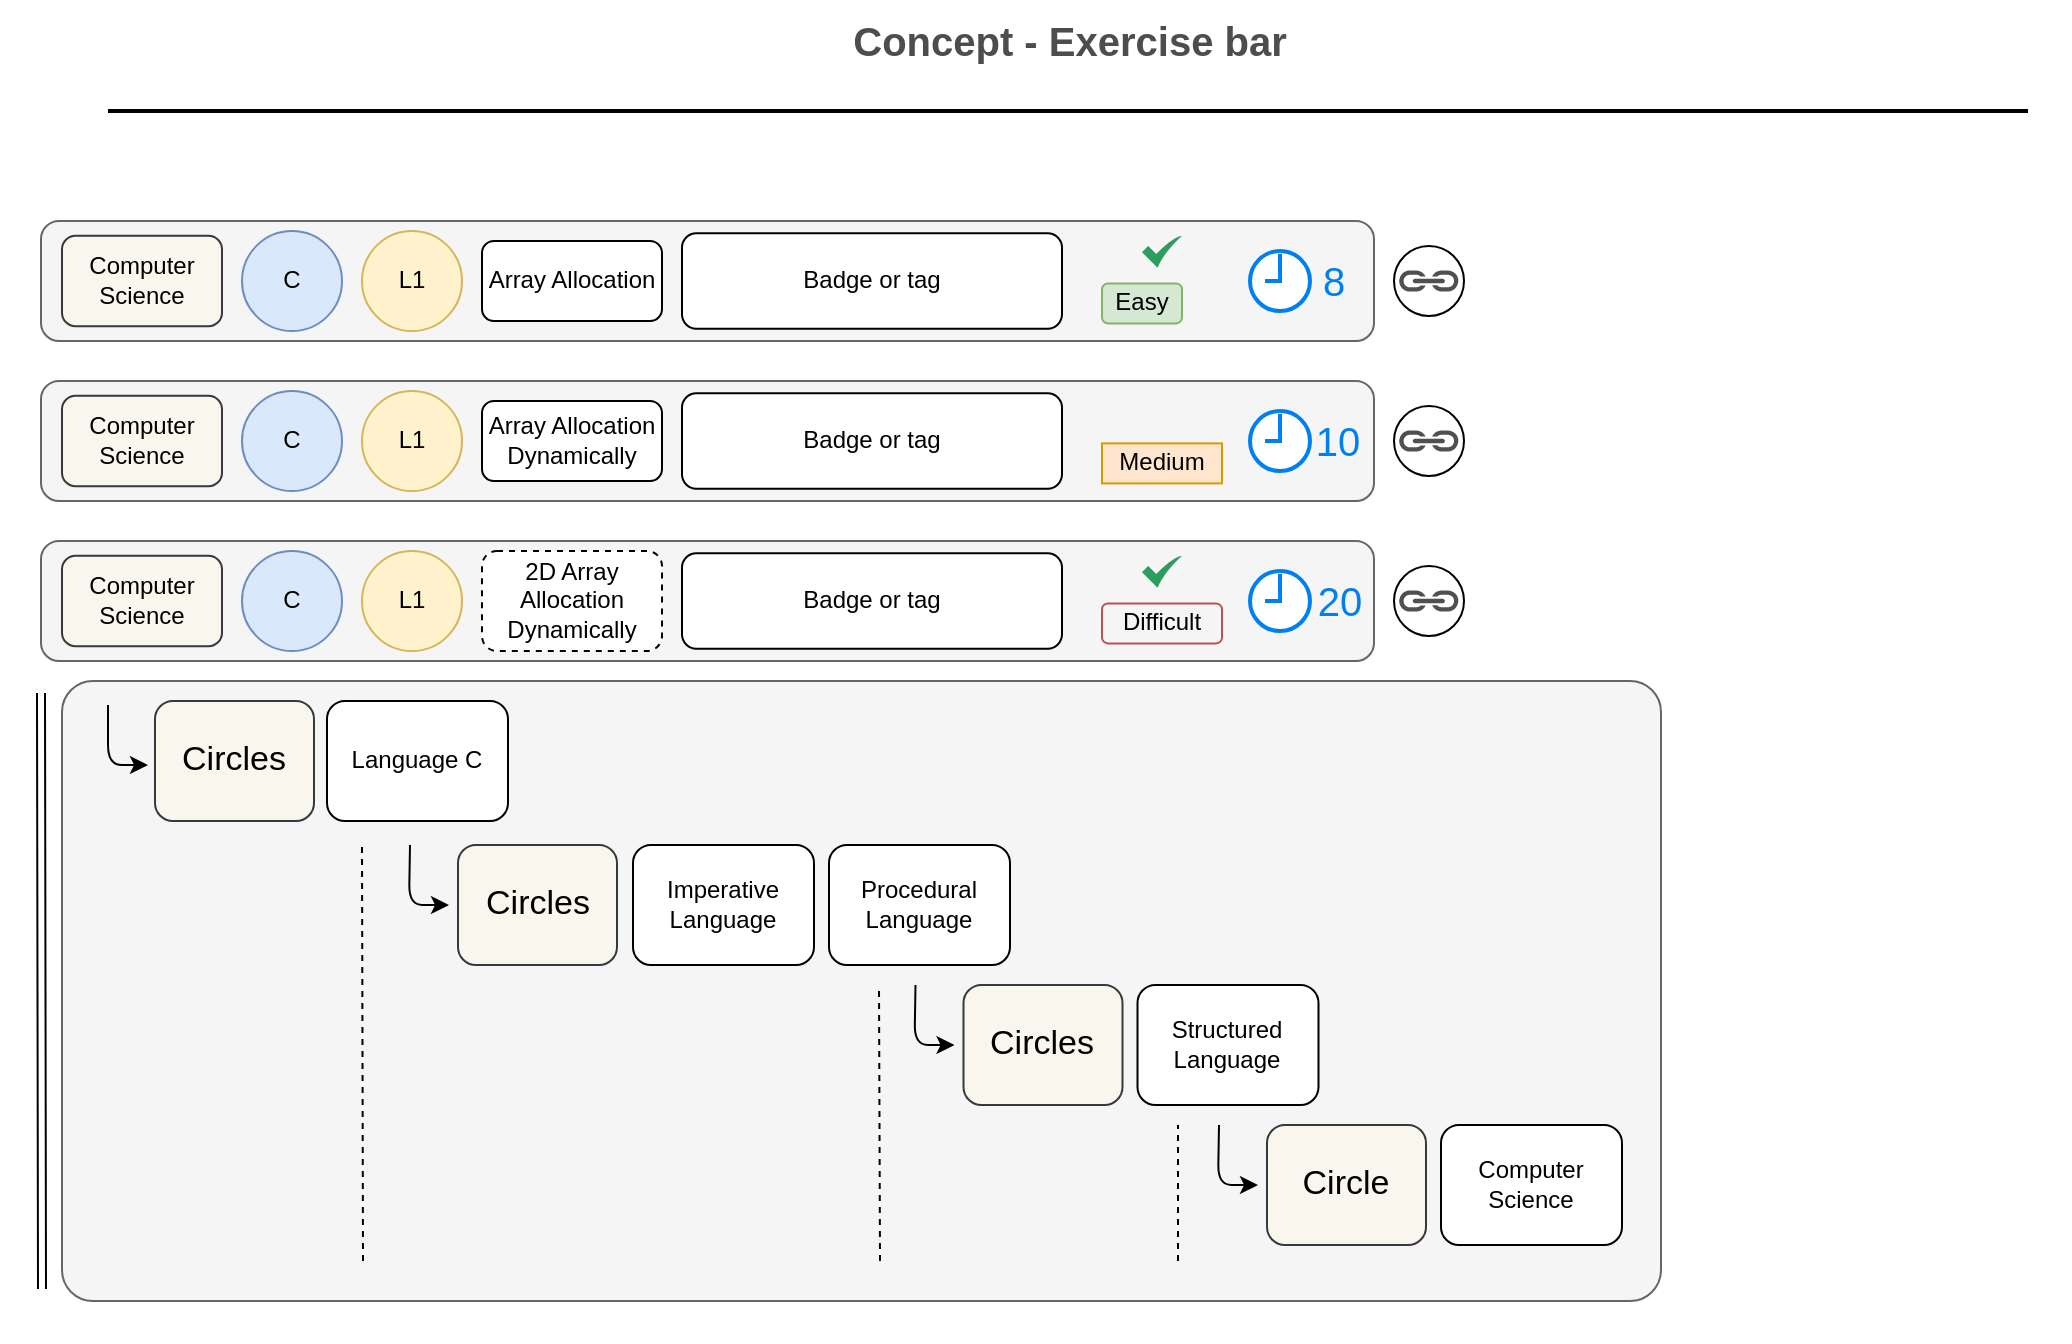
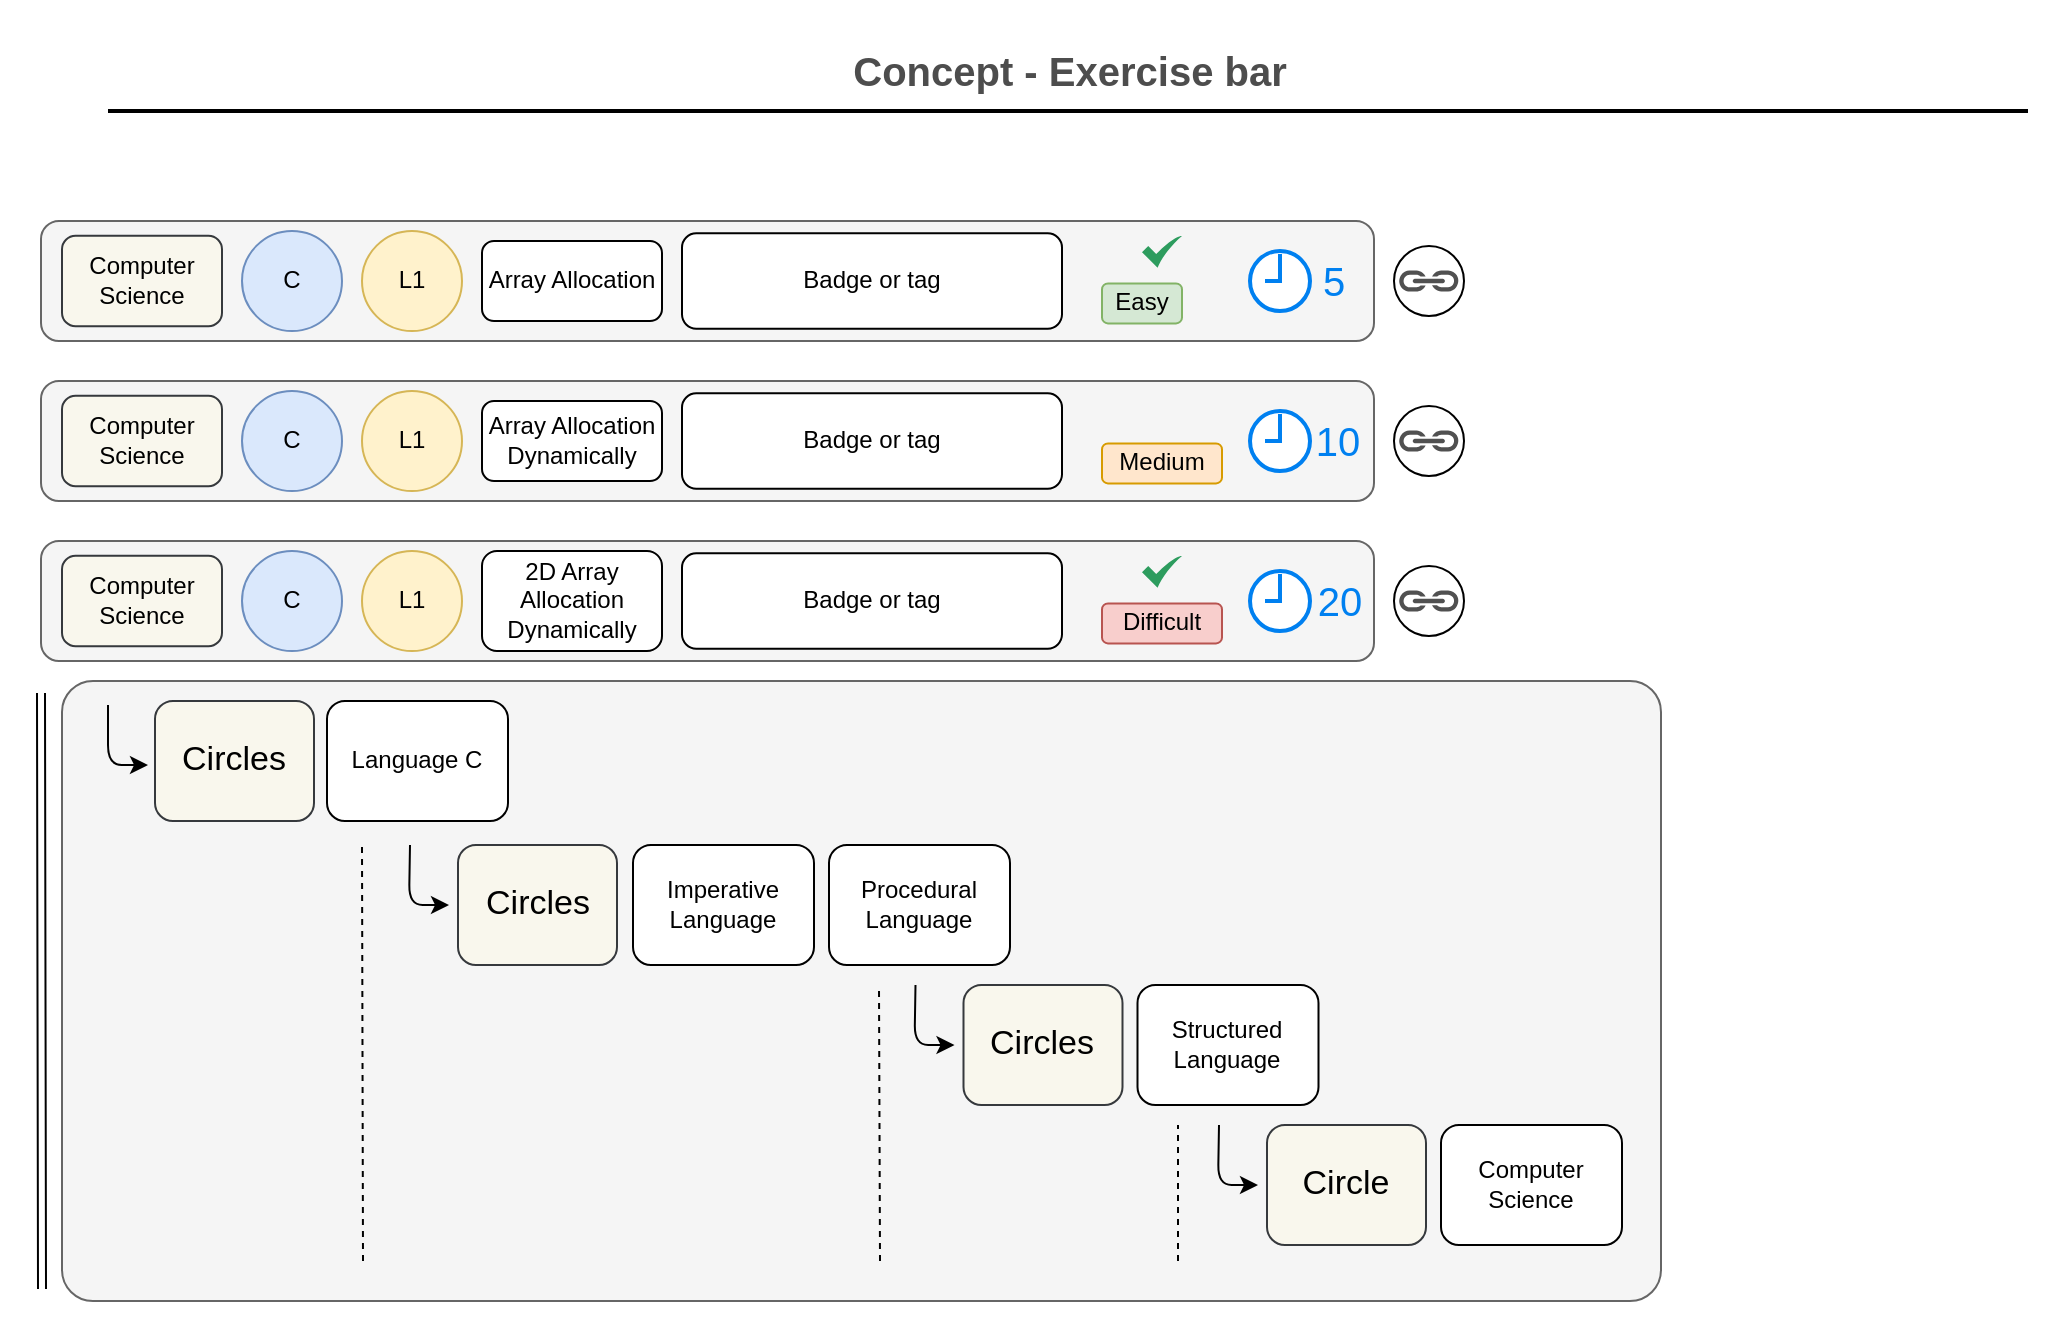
node "Concept - Exercise bar": moved (1070, 41) -> (1070, 71)
node "8": label "8" -> "5"
node "Medium": shape rectangle -> rounded rectangle
node "2D Array Allocation Dynamically": style dashed -> solid
node "Difficult": fillcolor #f5f5f5 -> #f8cecc
